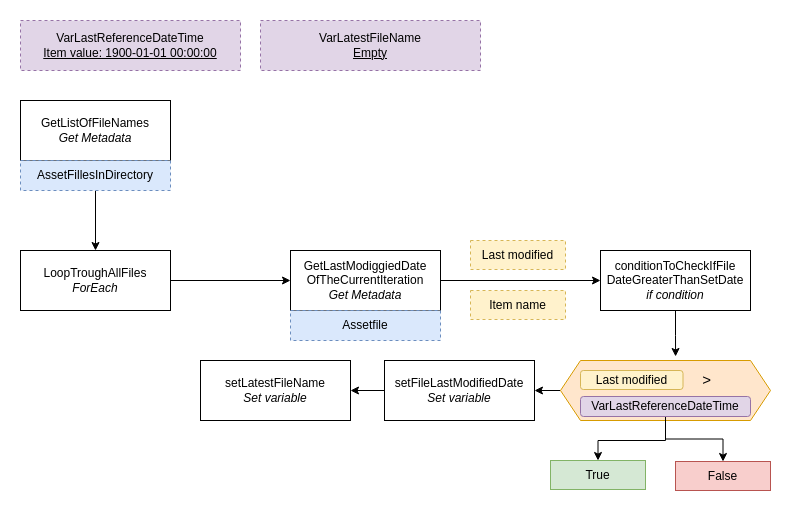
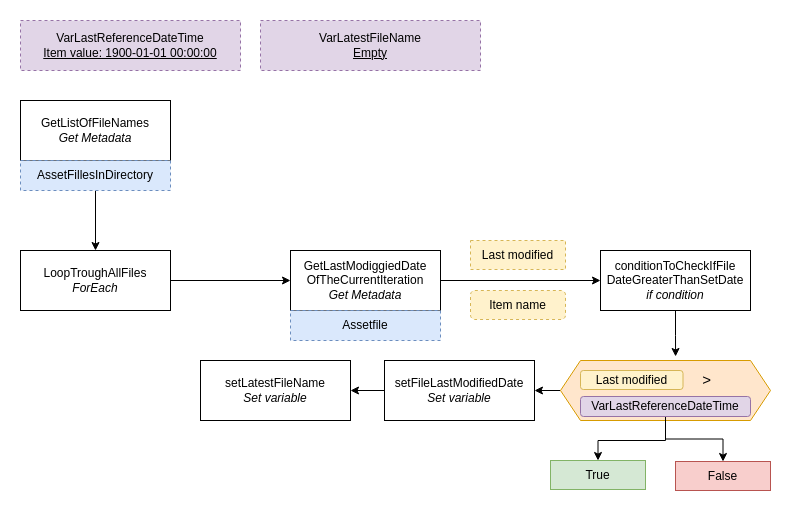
node "Item name": shape rectangle -> rounded rectangle
